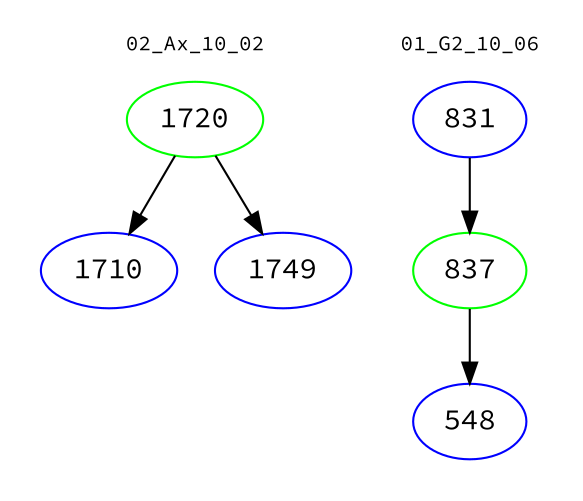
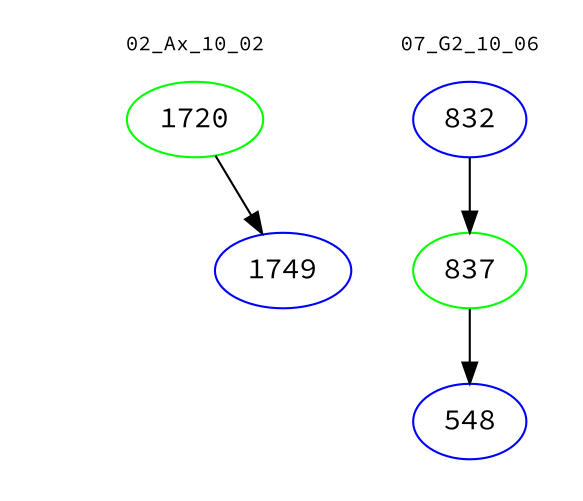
cluster "01_G2_10_06": label "01_G2_10_06" -> "07_G2_10_06"
node "831": label "831" -> "832"
node "1710": removed
